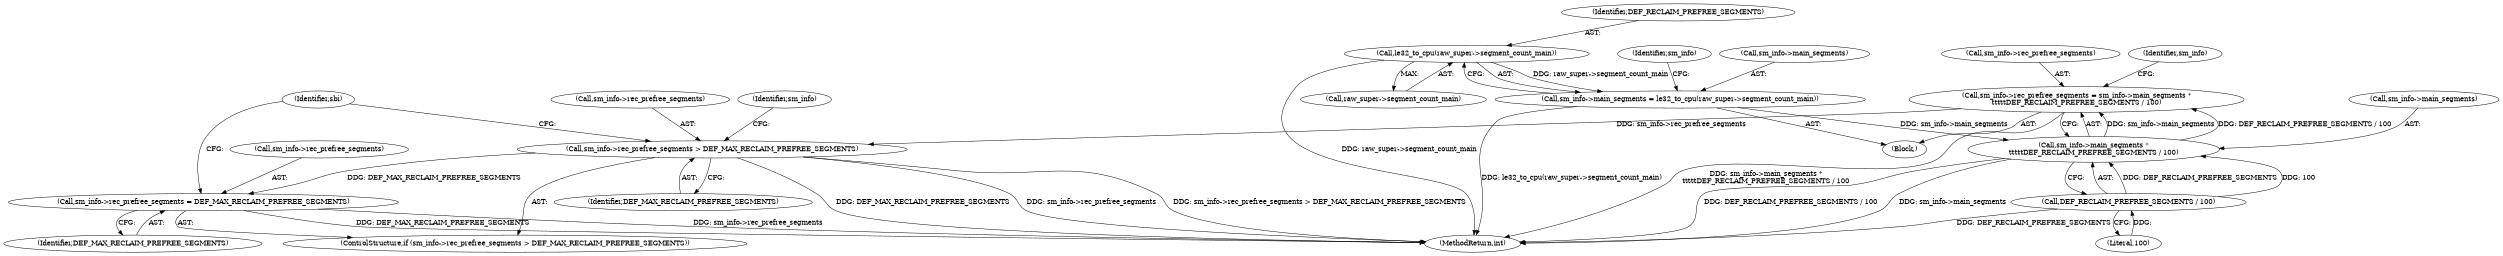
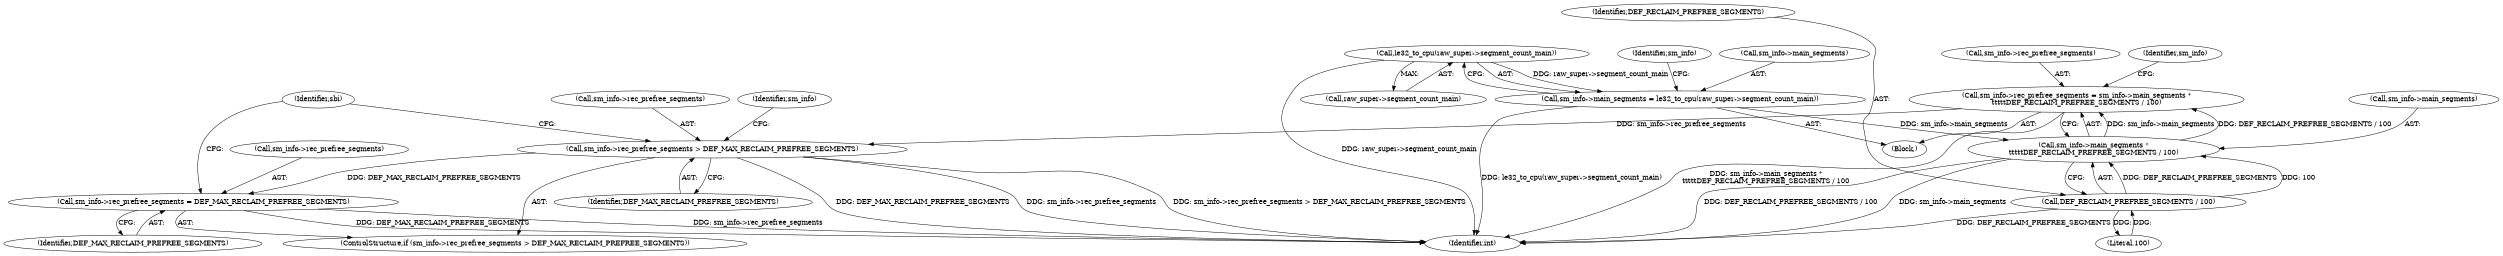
edge "(Identifier,DEF_RECLAIM_PREFREE_SEGMENTS)" -> "(Call,le32_to_cpu(raw_super->segment_count_main))": now "(Identifier,DEF_RECLAIM_PREFREE_SEGMENTS)" -> "(Call,DEF_RECLAIM_PREFREE_SEGMENTS / 100)"
edge "(Call,DEF_RECLAIM_PREFREE_SEGMENTS / 100)" -> "(Literal,100)": label "CFG: " -> "DDG: "
node "(MethodReturn,int)": label "(MethodReturn,int)" -> "(Identifier,int)"
